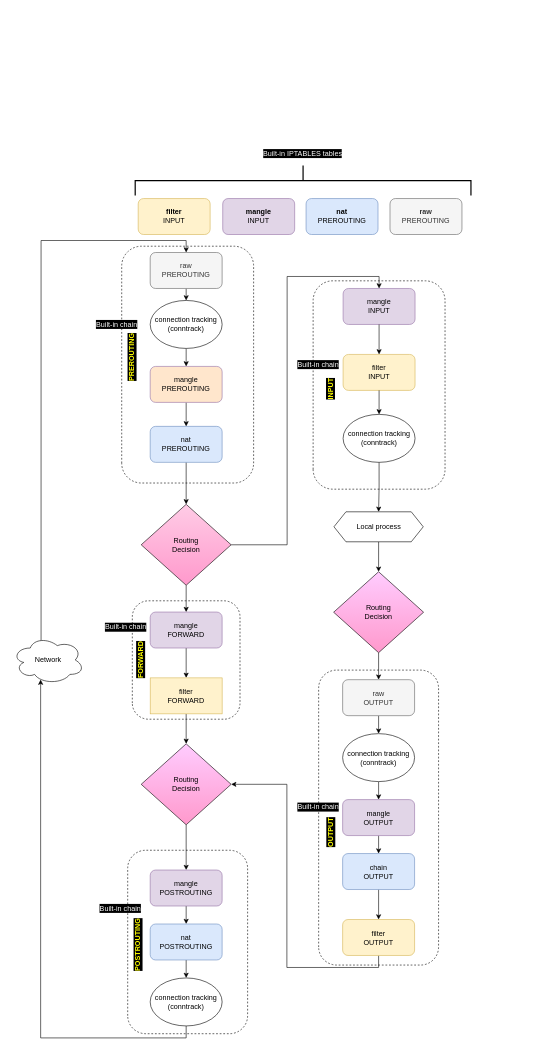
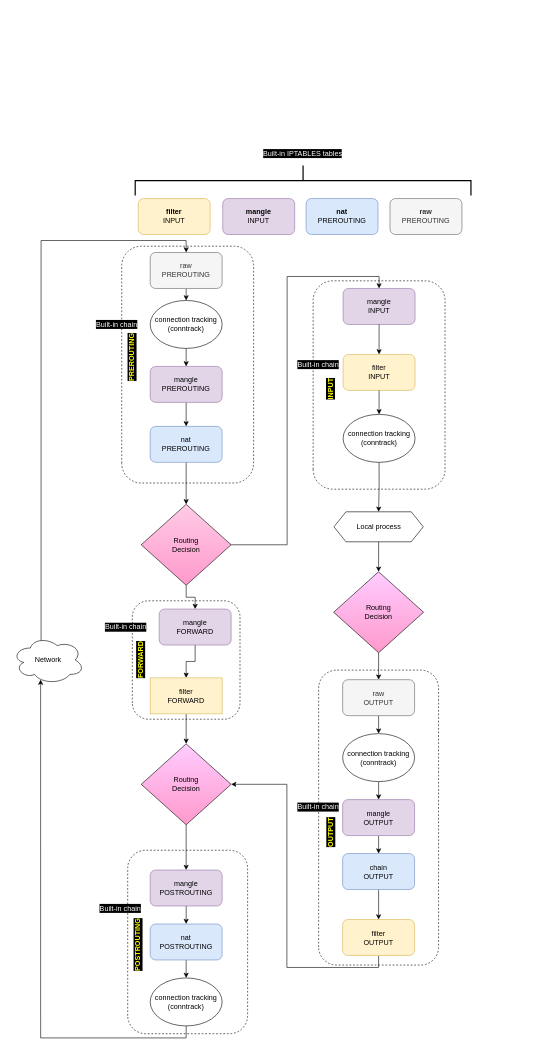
node "mangle PREROUTING": fillcolor #ffe6cc -> #e1d5e7
node "mangle FORWARD": moved (186, 630) -> (195, 627)
